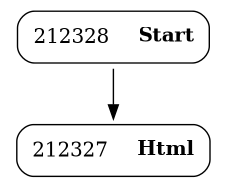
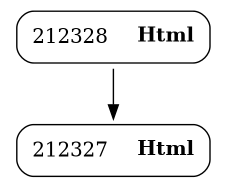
node "212328": text "Start" -> "Html"
